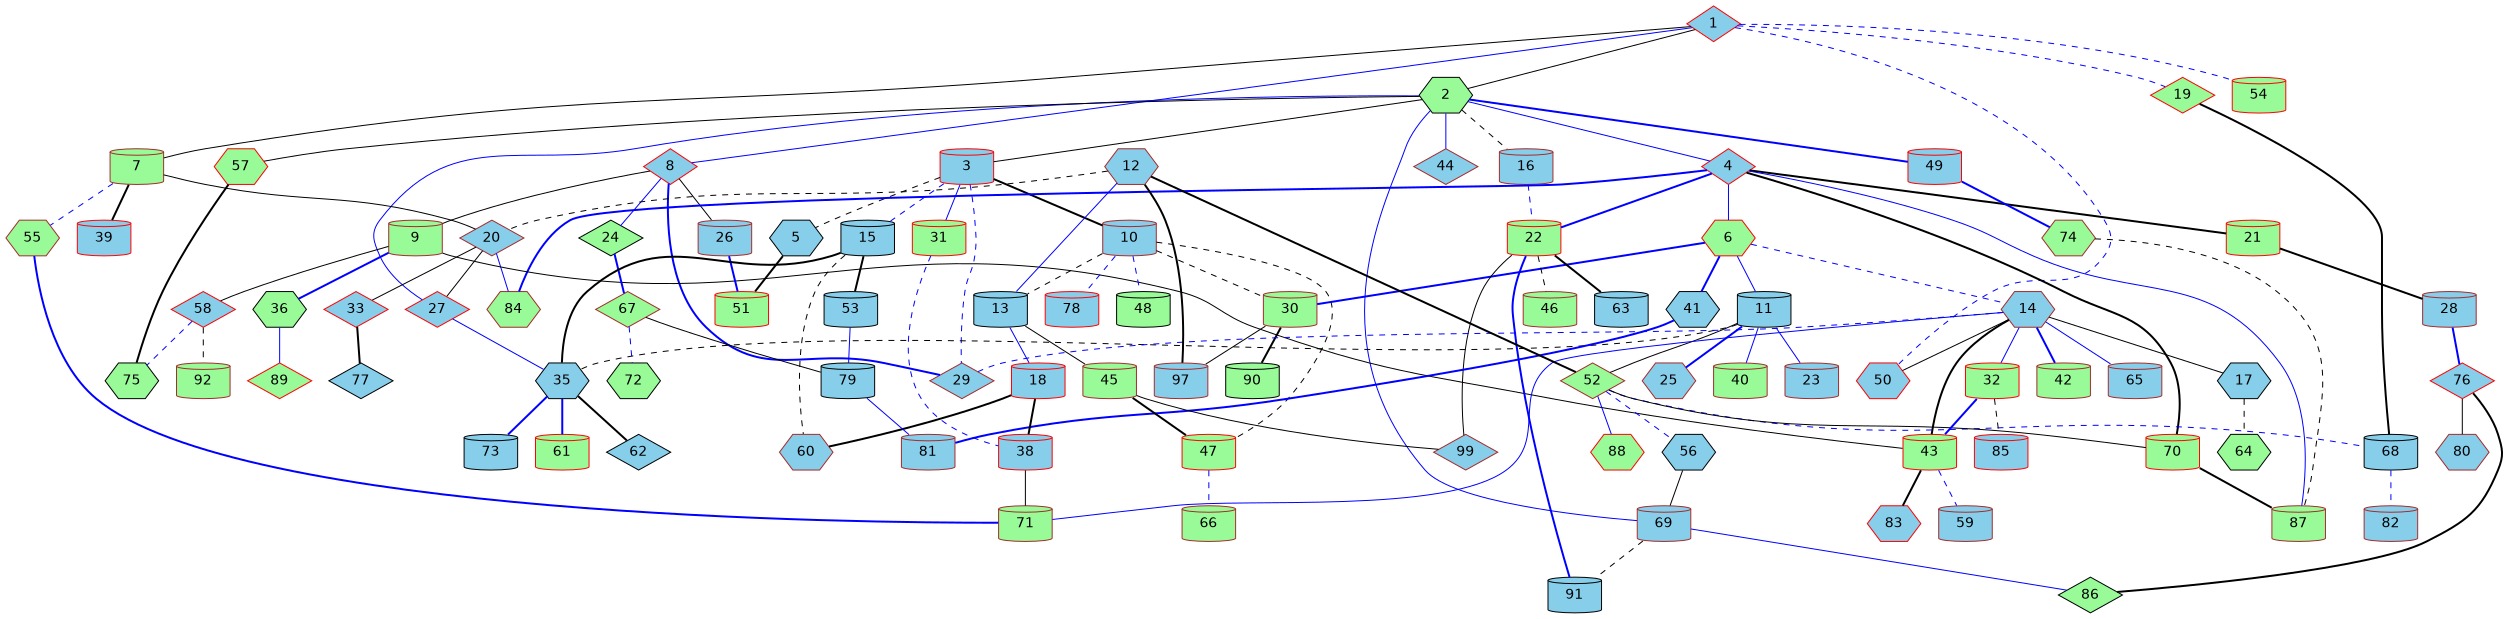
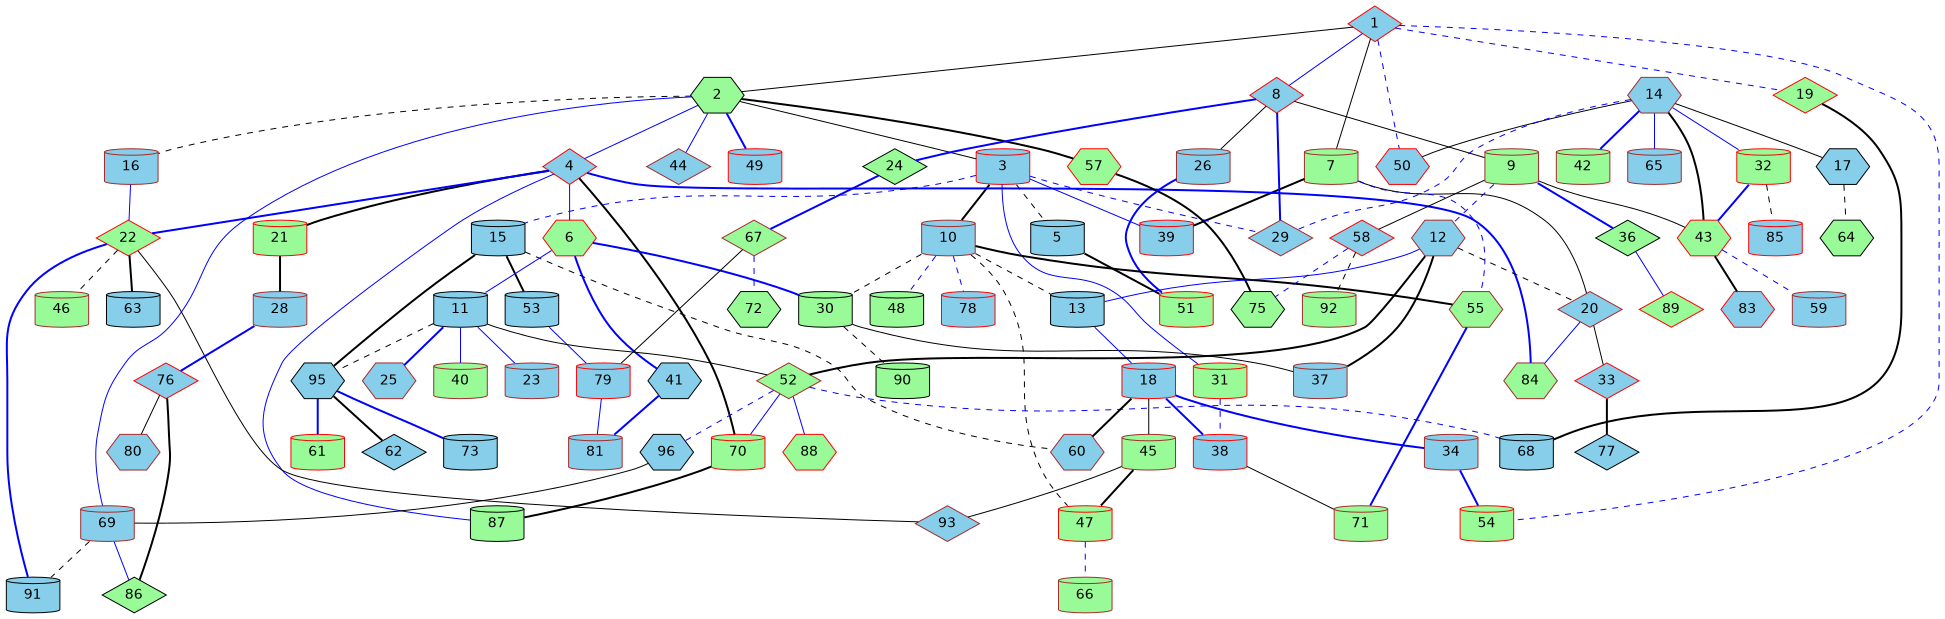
edge "2" -- "57": style solid -> bold
edge "8" -- "24": style solid -> bold
edge "3" -- "39": added
edge "16" -- "22": style dashed -> solid
edge "9" -- "12": added
node "5": shape hexagon -> cylinder
node "22": shape cylinder -> diamond
node "74": removed
edge "6" -- "14": removed
edge "10" -- "55": added
node "36": shape hexagon -> diamond
node "27": removed
node "30": color brown -> black
edge "13" -- "45": now "18" -- "45"
edge "30" -- "90": style bold -> dashed
node "35": label "35" -> "95"
node "79": color black -> red
node "97": label "97" -> "37"
edge "18" -- "38": color black -> blue
edge "52" -- "70": color black -> blue
edge "14" -- "71": removed
node "34": added
node "99": label "99" -> "93"
node "56": label "56" -> "96"
node "43": shape cylinder -> hexagon
node "87": color brown -> black
node "82": removed
